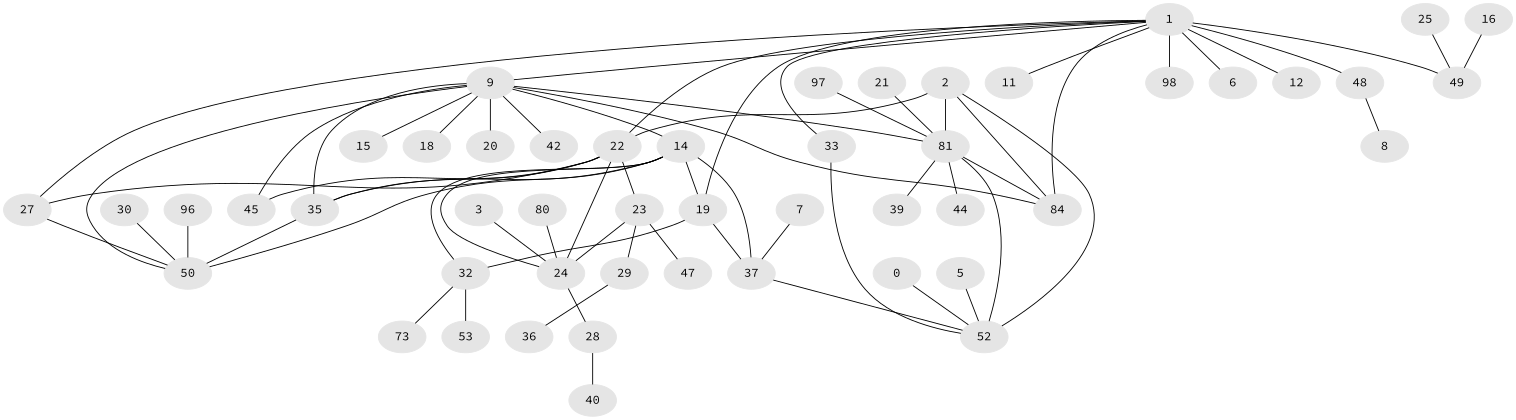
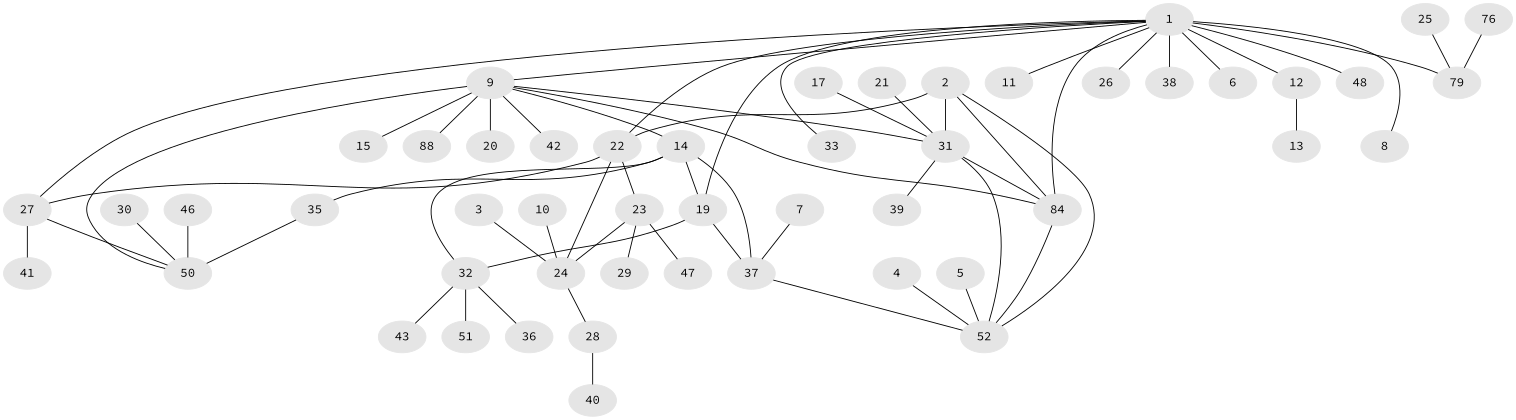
node "16": label "16" -> "76"
node "97": label "97" -> "17"
node "26": added
node "98": label "98" -> "38"
node "49": label "49" -> "79"
edge "48" -- "8": now "1" -- "8"
edge "9" -- "35": removed
node "18": label "18" -> "88"
node "81": label "81" -> "31"
node "13": added
edge "22" -- "35": removed
edge "14" -- "50": removed
edge "14" -- "24": removed
node "96": label "96" -> "46"
node "45": removed
node "80": label "80" -> "10"
node "44": removed
node "41": added
node "0": label "0" -> "4"
edge "33" -- "52": now "84" -- "52"
edge "29" -- "36": now "32" -- "36"
node "73": label "73" -> "43"
node "53": label "53" -> "51"
